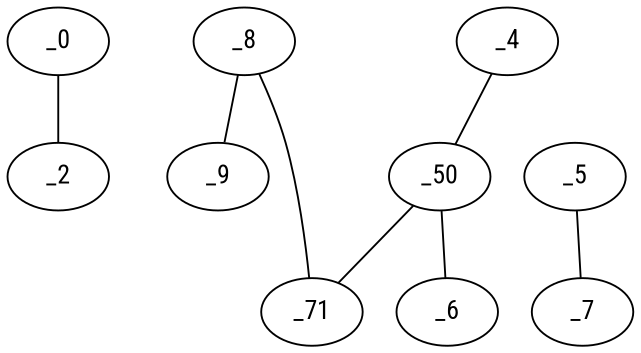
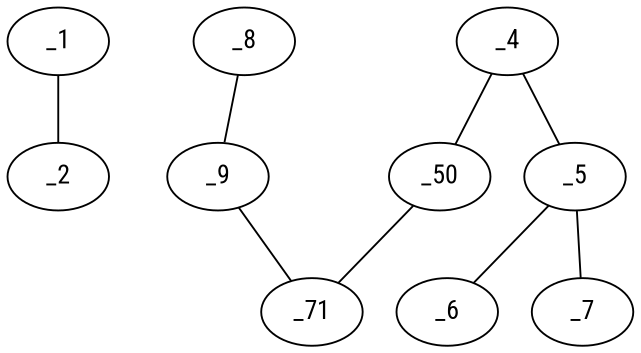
node "_0": label "_0" -> "_1"
edge "_4" -- "_5": added
edge "_8" -- "_71": now "_9" -- "_71"
edge "_50" -- "_6": now "_5" -- "_6"
